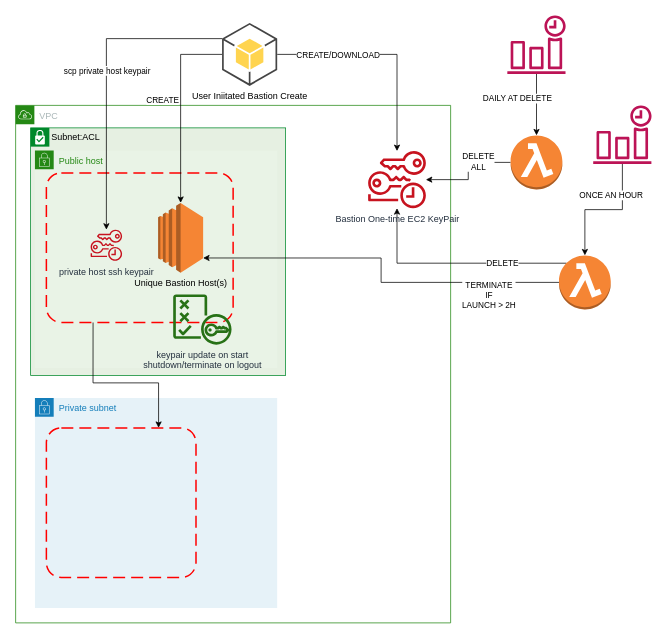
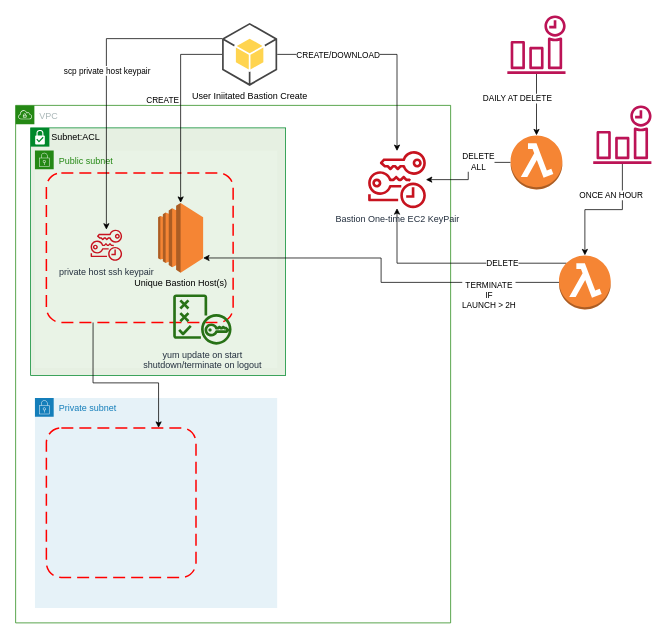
node "Public host": label "Public host" -> "Public subnet"
node "keypair update on start shutdown/terminate on logout": label "keypair update on start shutdown/terminate on logout" -> "yum update on start shutdown/terminate on logout"
